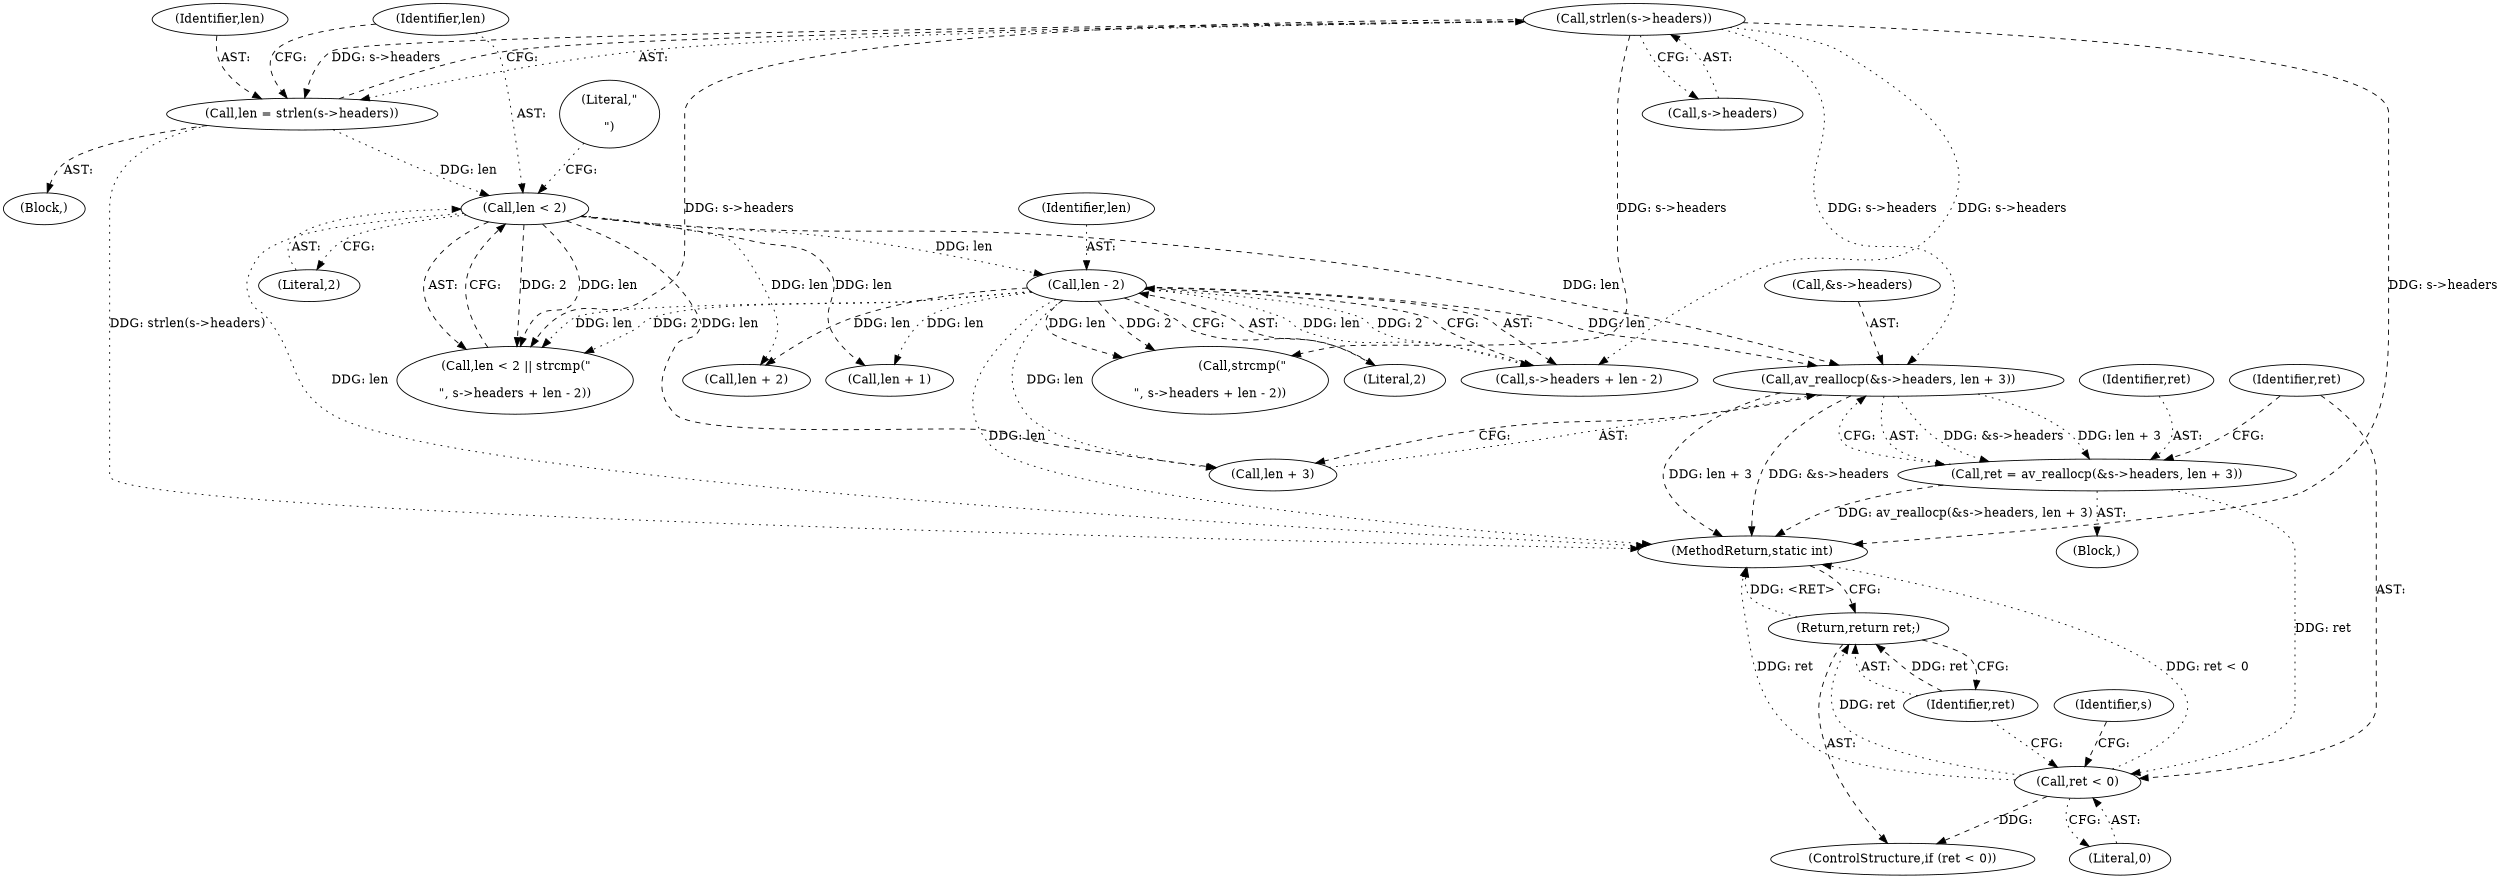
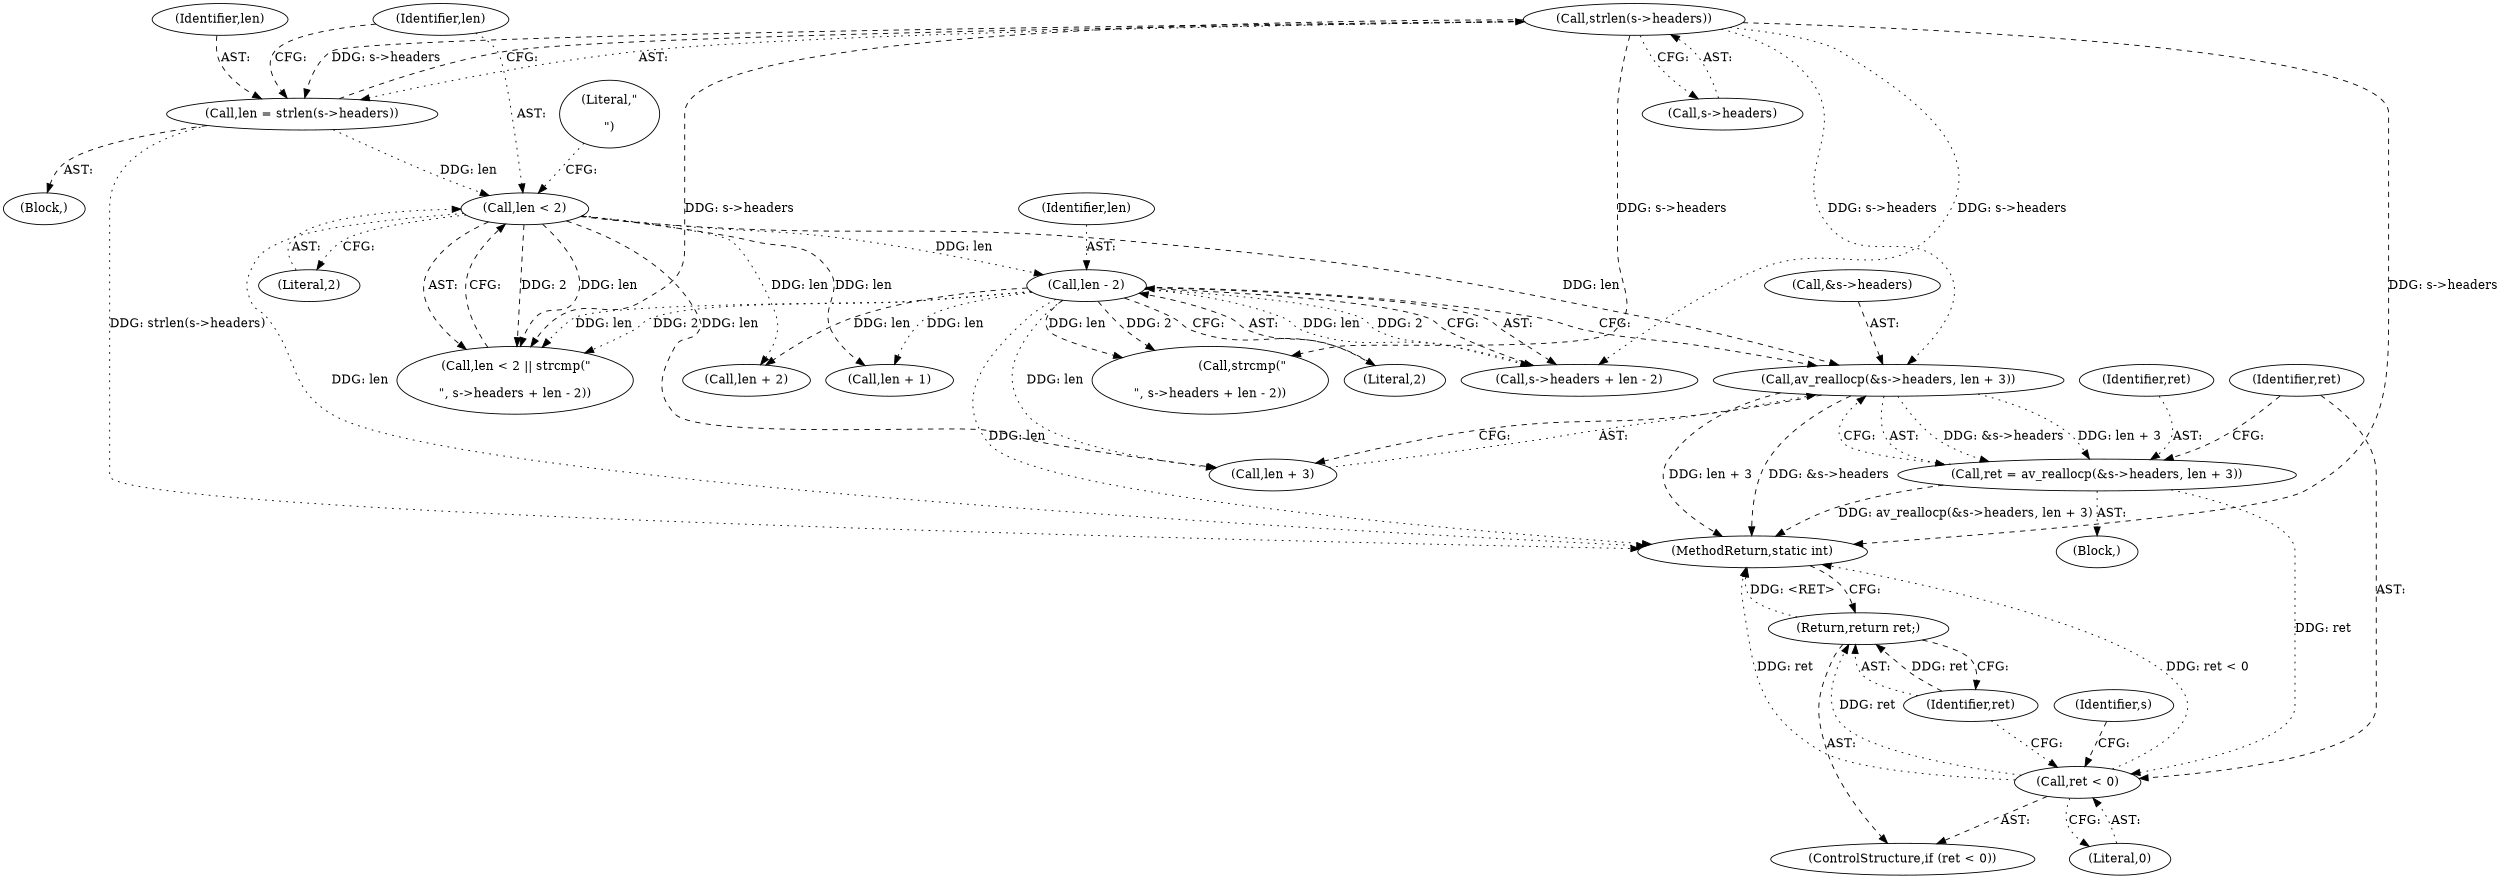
edge "(Call,len - 2)" -> "(Call,av_reallocp(&s->headers, len + 3))": label "DDG: len" -> "CFG: "
edge "(Call,ret < 0)" -> "(ControlStructure,if (ret < 0))": label "DDG: " -> "AST: "
